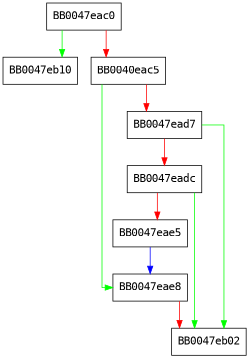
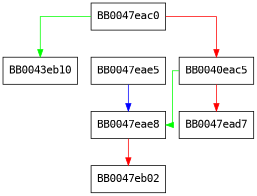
node "BB0047eb10": label "BB0047eb10" -> "BB0043eb10"
node "BB0047eadc": removed
edge "BB0047ead7" -> "BB0047eb02": removed
